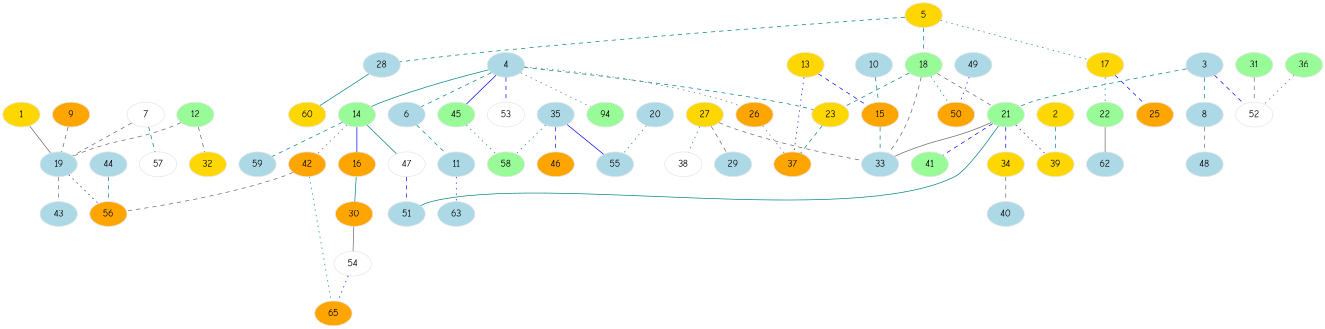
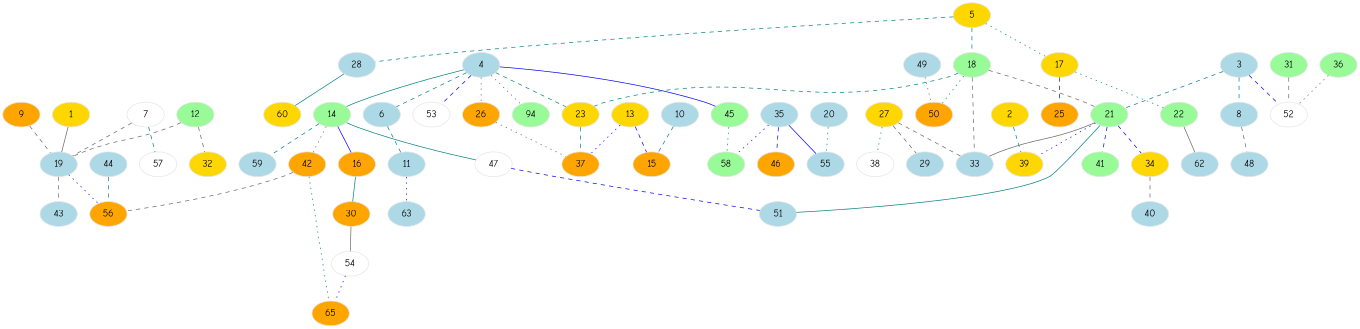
edge "49" -- "50": color blue -> gray40
edge "35" -- "58": color teal -> blue
edge "15" -- "33": removed
